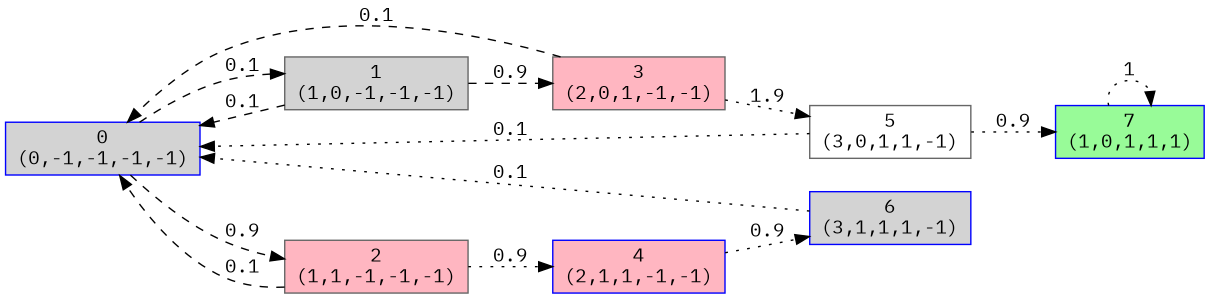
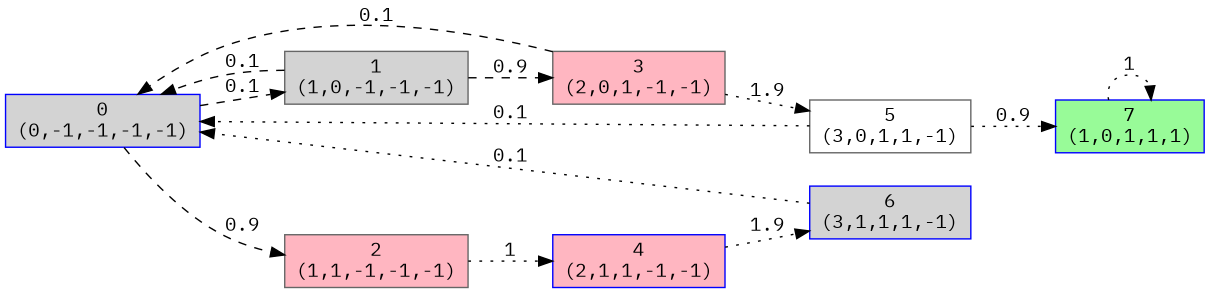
edge "4 (2,1,1,-1,-1)" -> "6 (3,1,1,1,-1)": label "0.9" -> "1.9"
edge "2 (1,1,-1,-1,-1)" -> "4 (2,1,1,-1,-1)": label "0.9" -> "1"
edge "2 (1,1,-1,-1,-1)" -> "0 (0,-1,-1,-1,-1)": removed, label "0.1"
